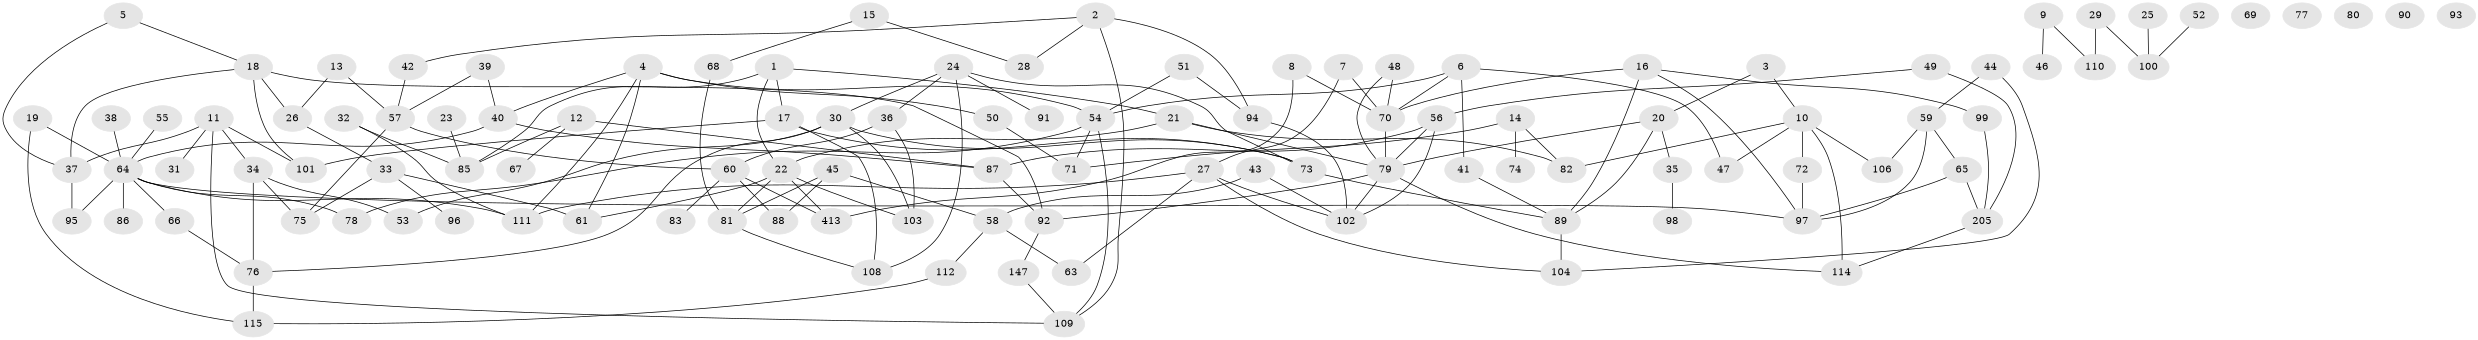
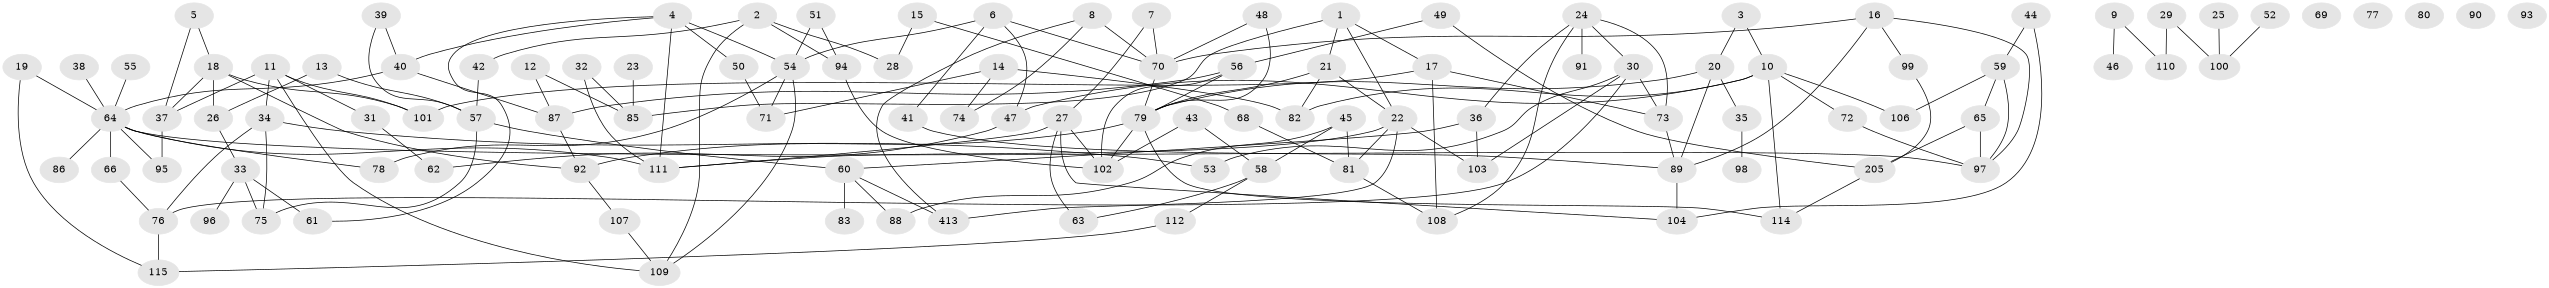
edge "8" -- "74": added
node "62": added
node "67": removed
edge "22" -- "61": now "22" -- "111"
node "147": label "147" -> "107"
